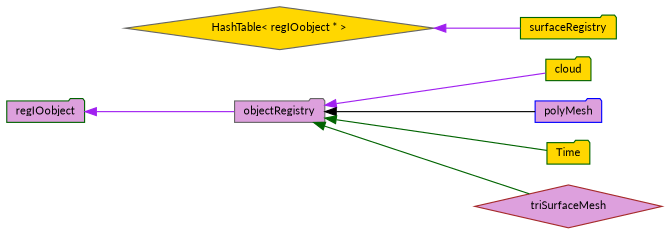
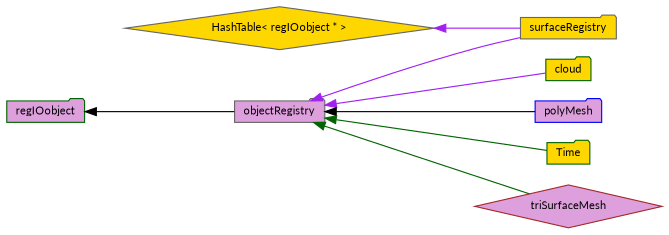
node "surfaceRegistry": color darkgreen -> gray40
edge "surfaceRegistry" -> "objectRegistry": added
edge "objectRegistry" -> "regIOobject": color purple -> black
